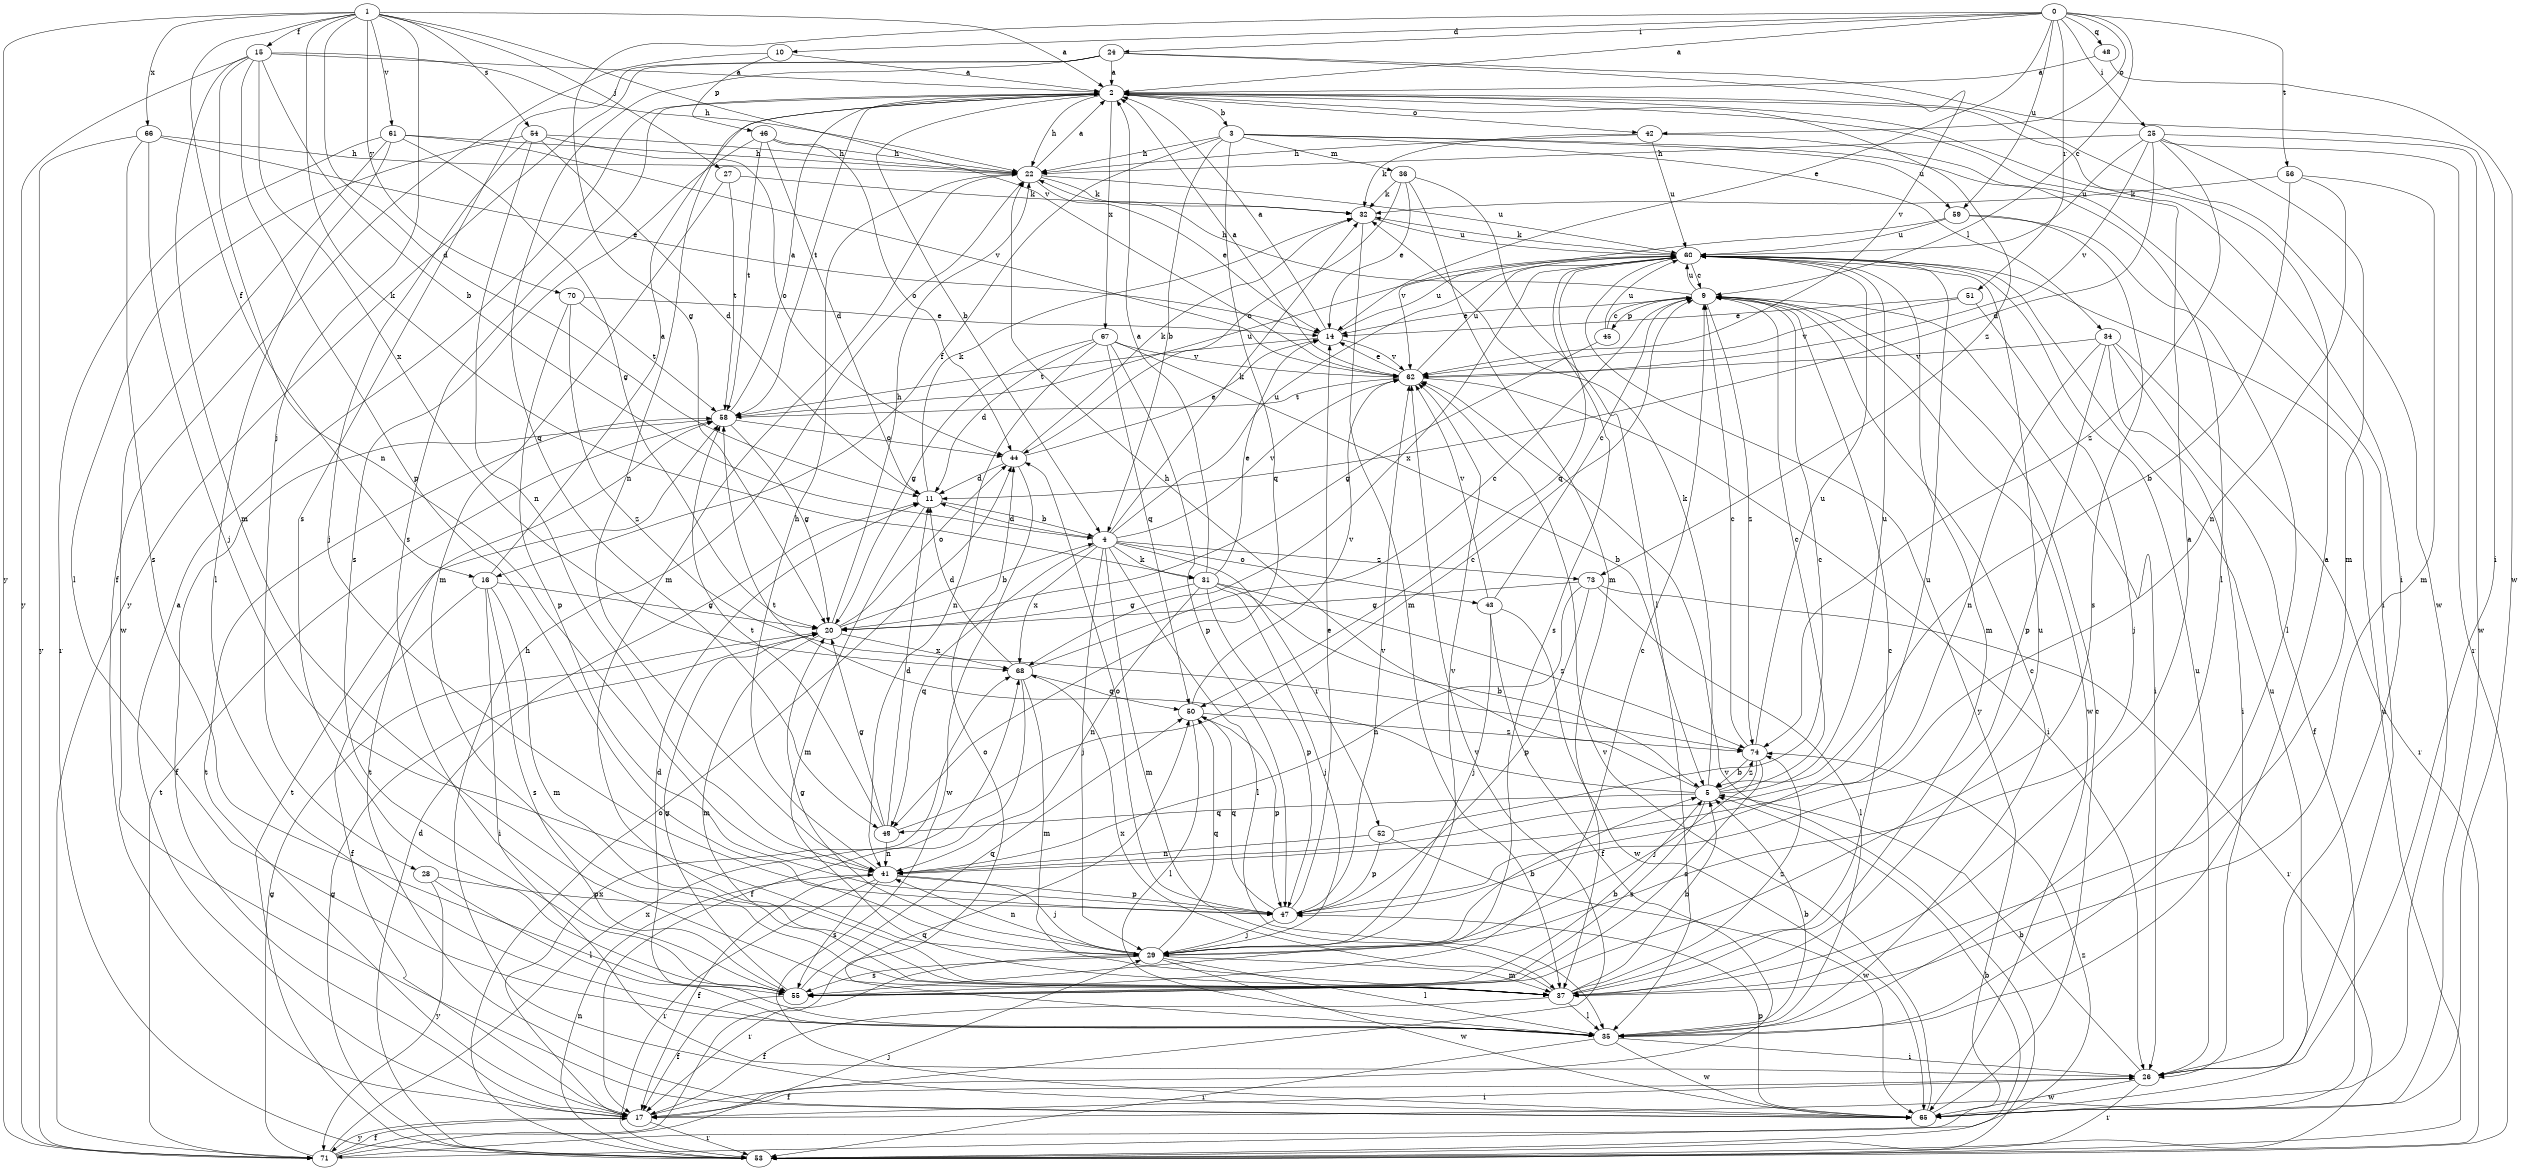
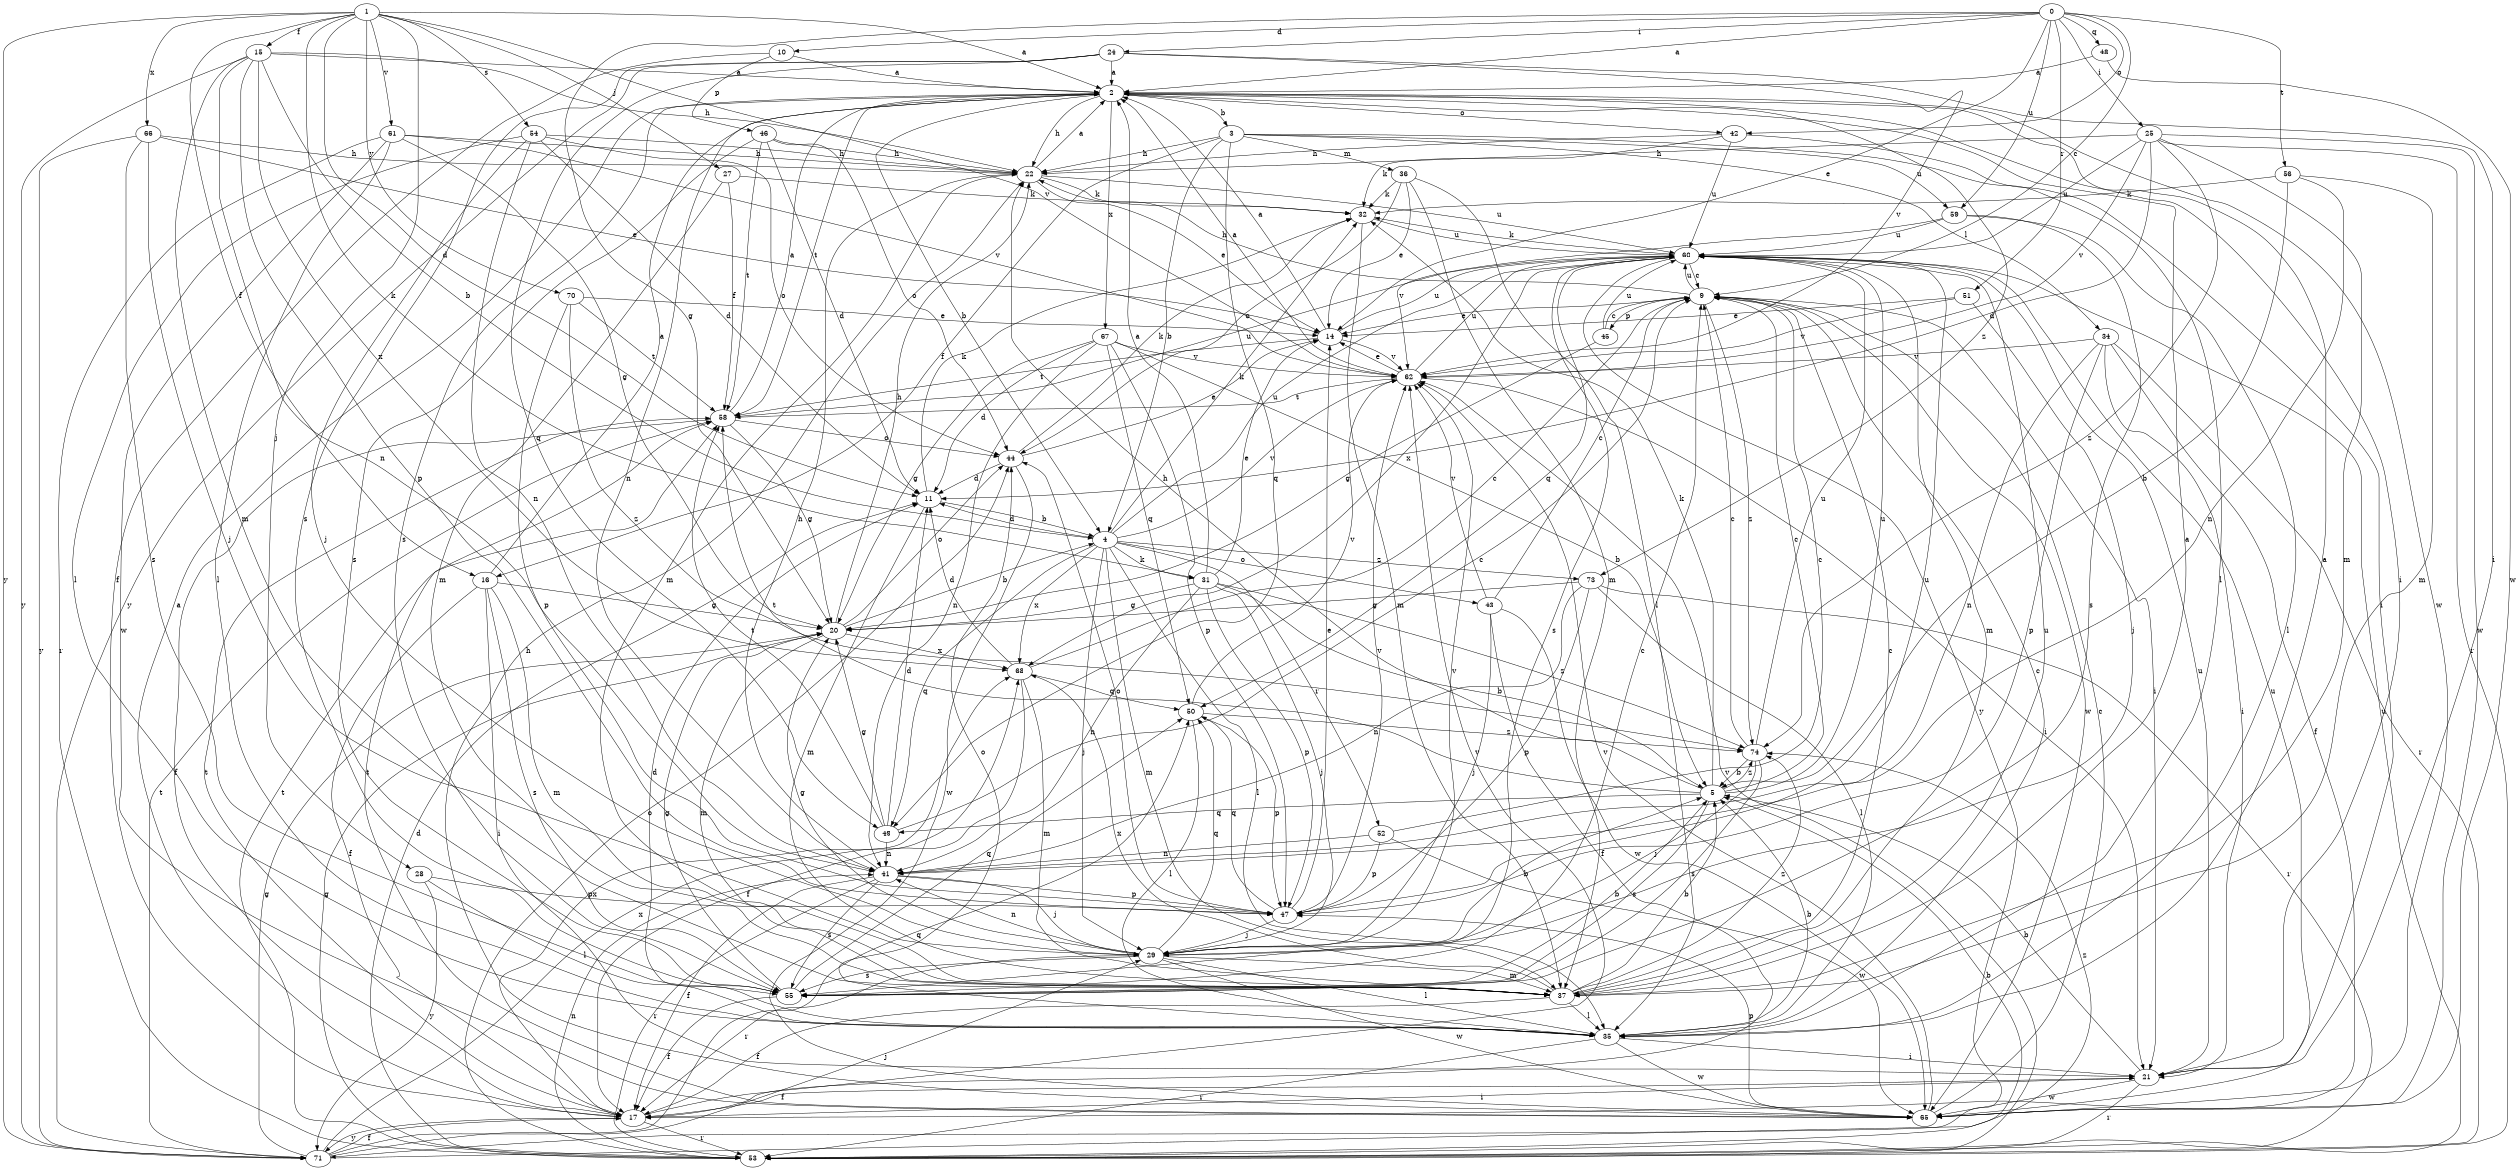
edge "27" -> "58": label "t" -> "f"
node "26": label "26" -> "21"
